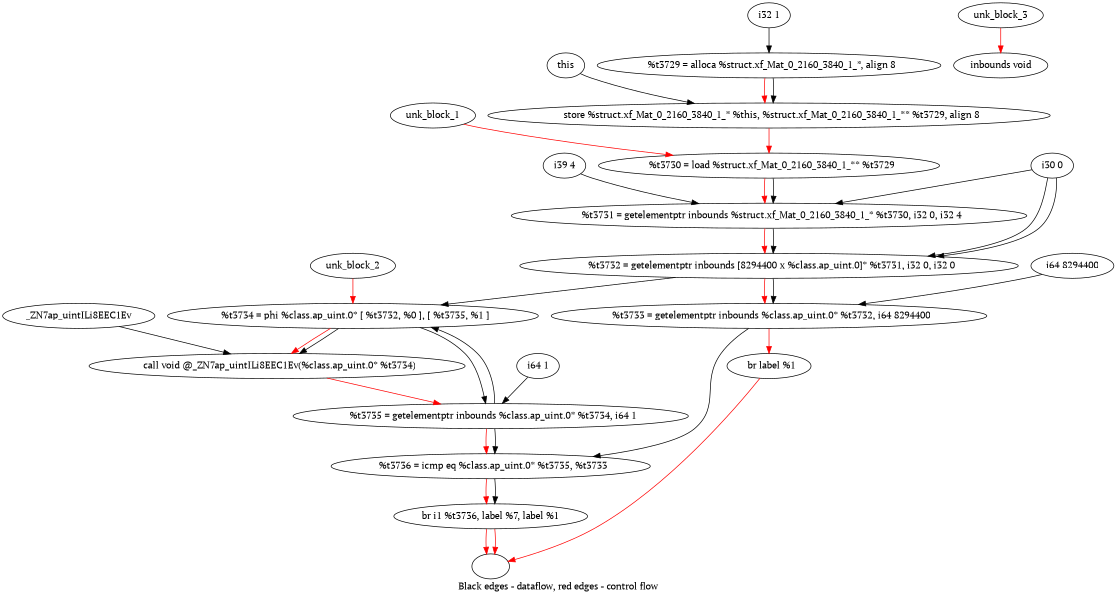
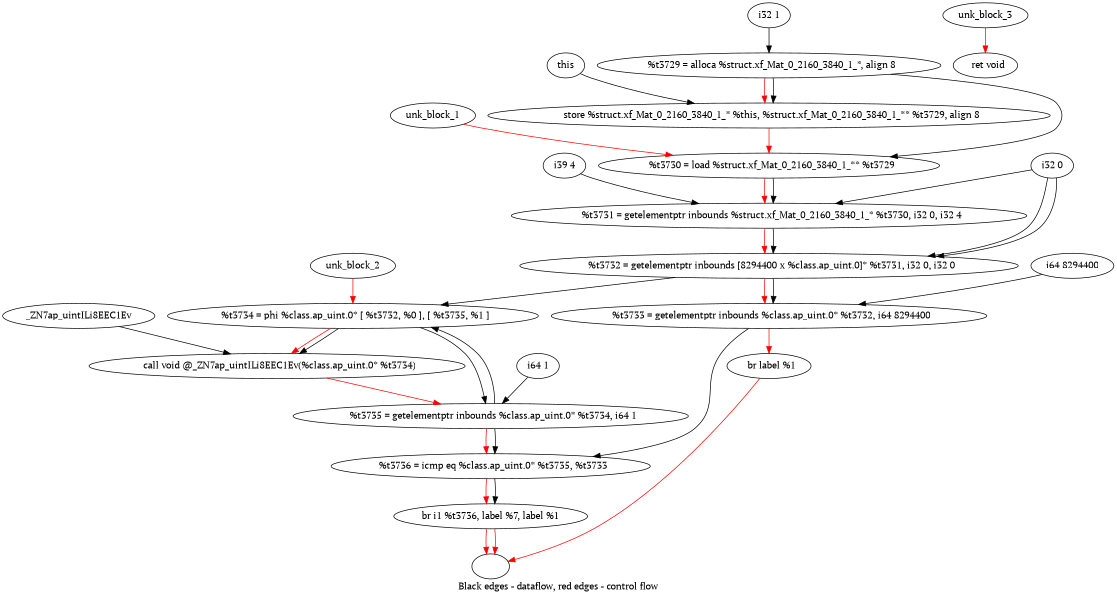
node "inbounds void": label "inbounds void" -> "ret void"
edge "%t3729 = alloca %struct.xf_Mat_0_2160_3840_1_*, align 8" -> "%t3730 = load %struct.xf_Mat_0_2160_3840_1_** %t3729": added
node "i30 0": label "i30 0" -> "i32 0"
